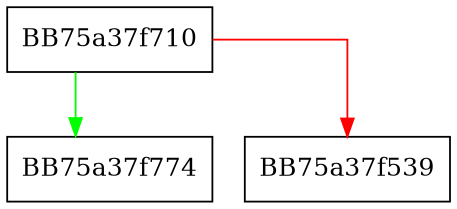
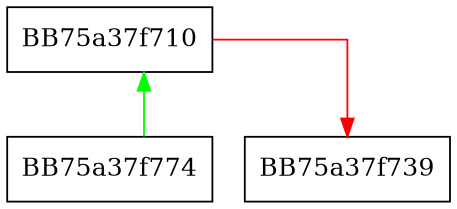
edge "BB75a37f710" -> "BB75a37f774": reversed
node "BB75a37f539": label "BB75a37f539" -> "BB75a37f739"
